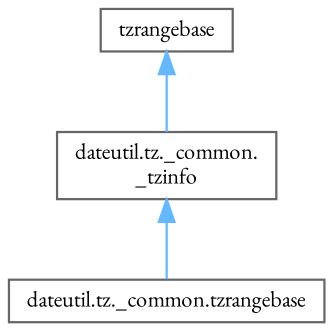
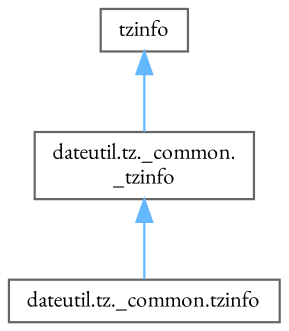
node "tzrangebase": label "tzrangebase" -> "tzinfo"
node "dateutil.tz._common.tzrangebase": label "dateutil.tz._common.tzrangebase" -> "dateutil.tz._common.tzinfo"
